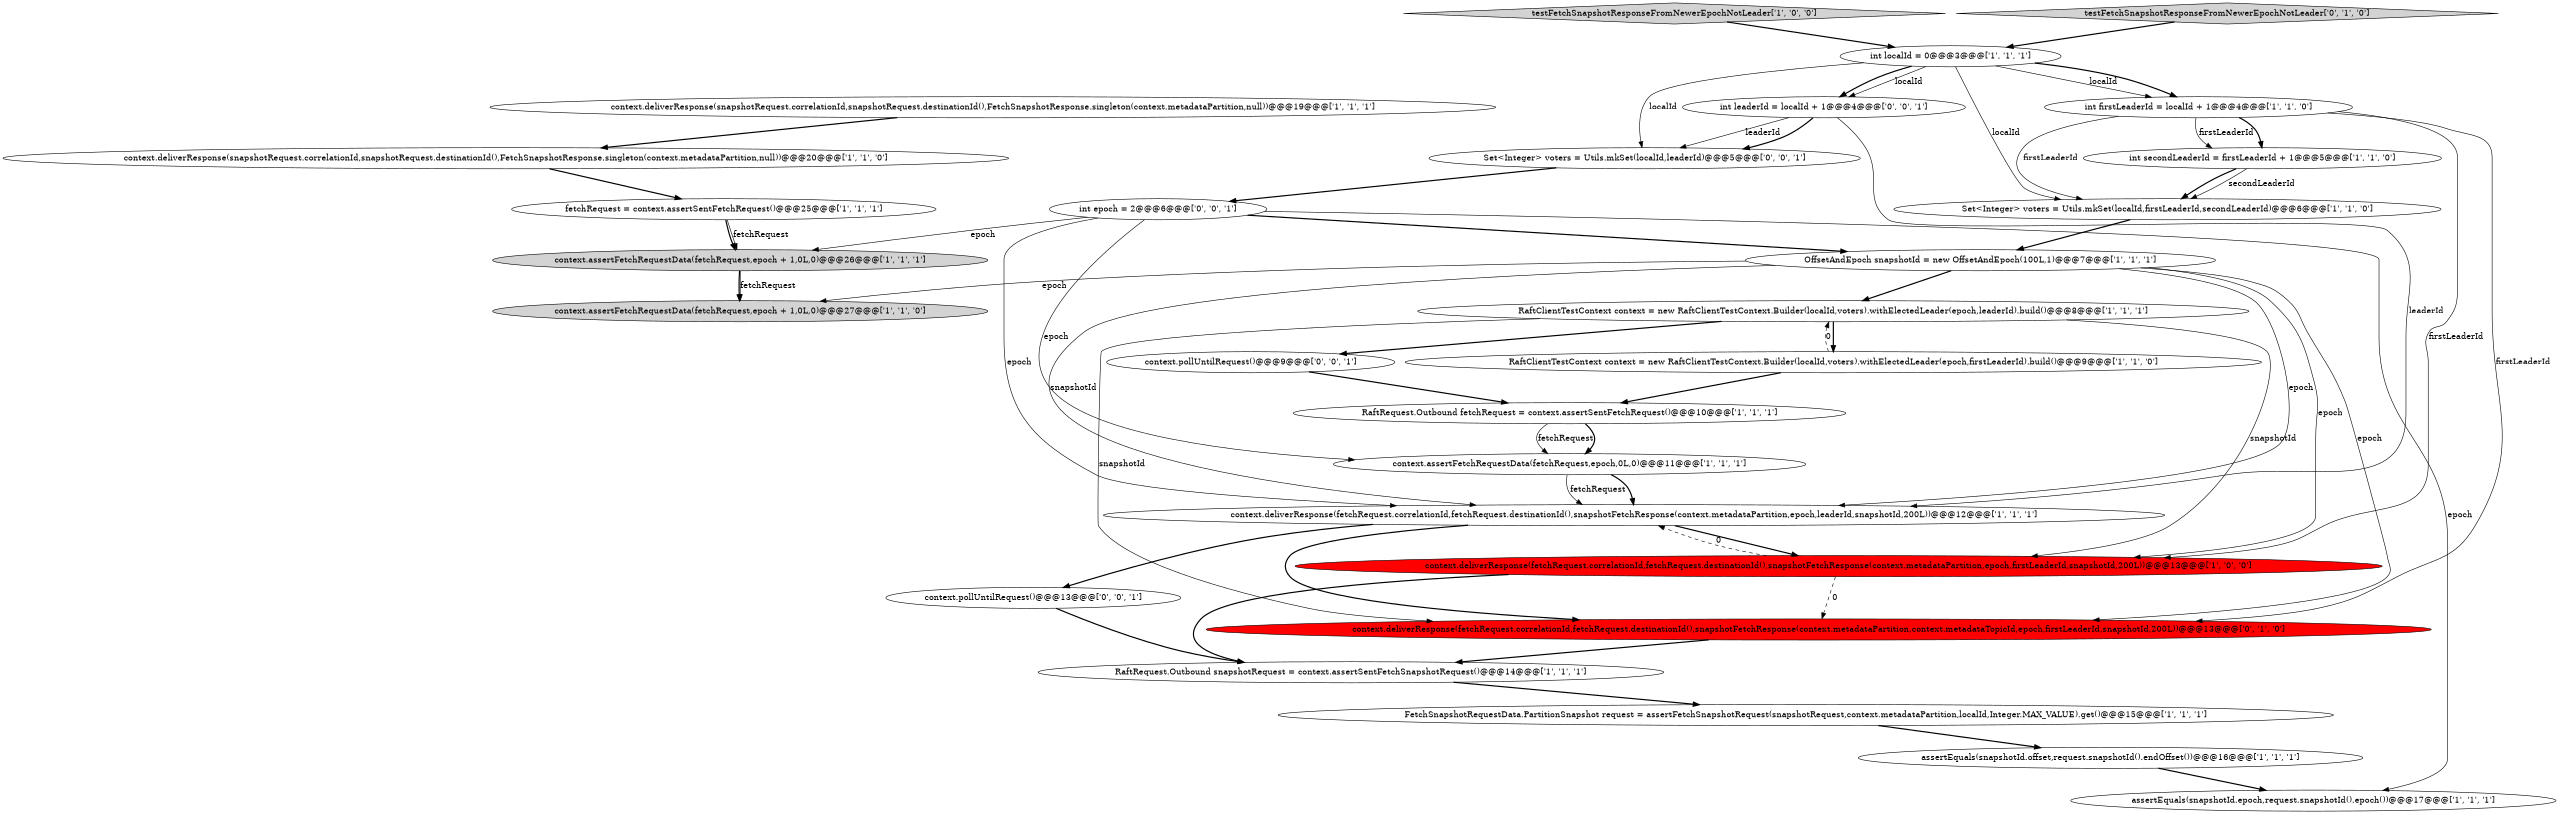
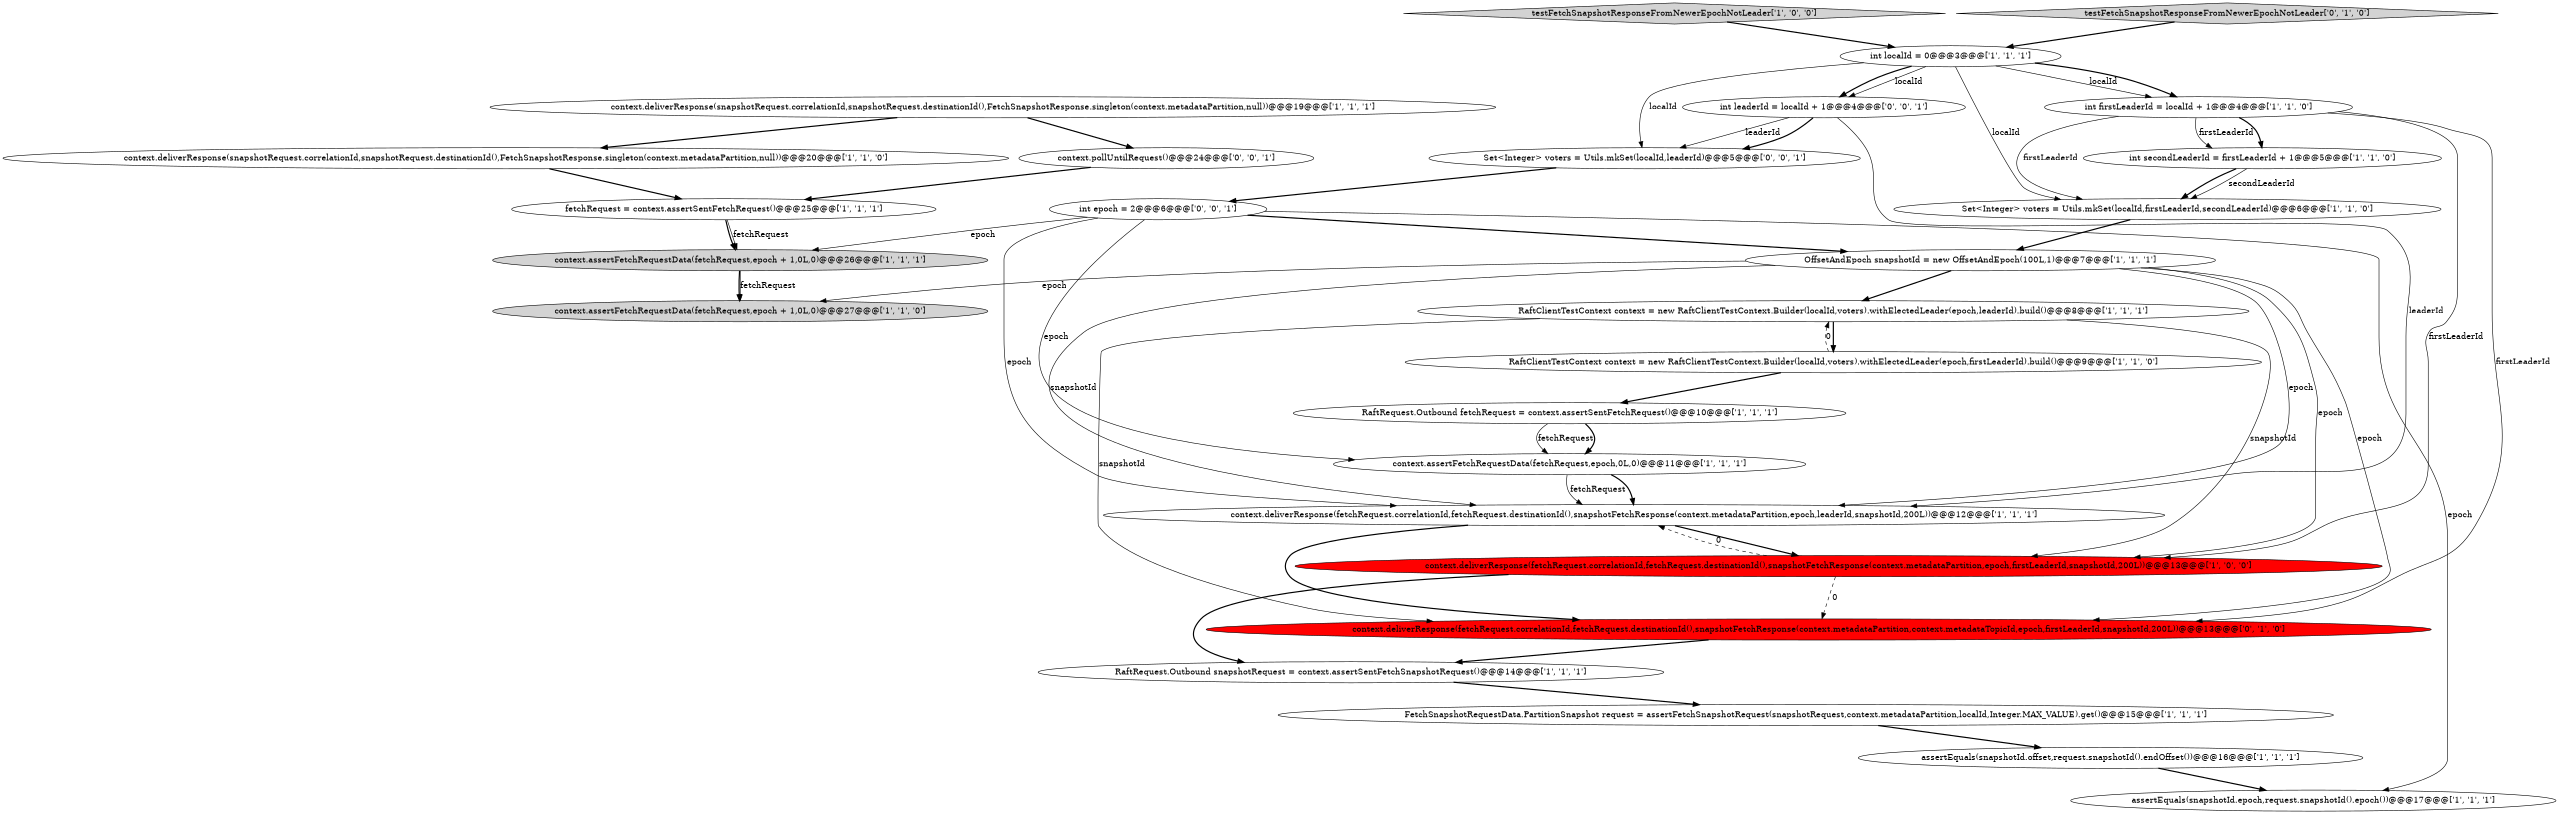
node "context.pollUntilRequest()@@@24@@@['0', '0', '1']": added
node "context.pollUntilRequest()@@@9@@@['0', '0', '1']": removed
node "context.pollUntilRequest()@@@13@@@['0', '0', '1']": removed
